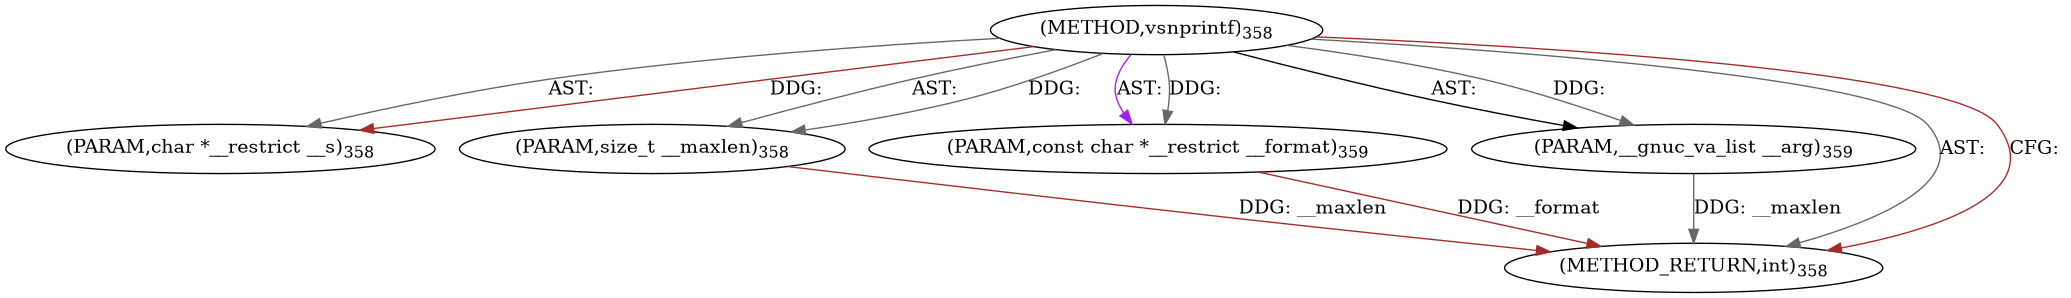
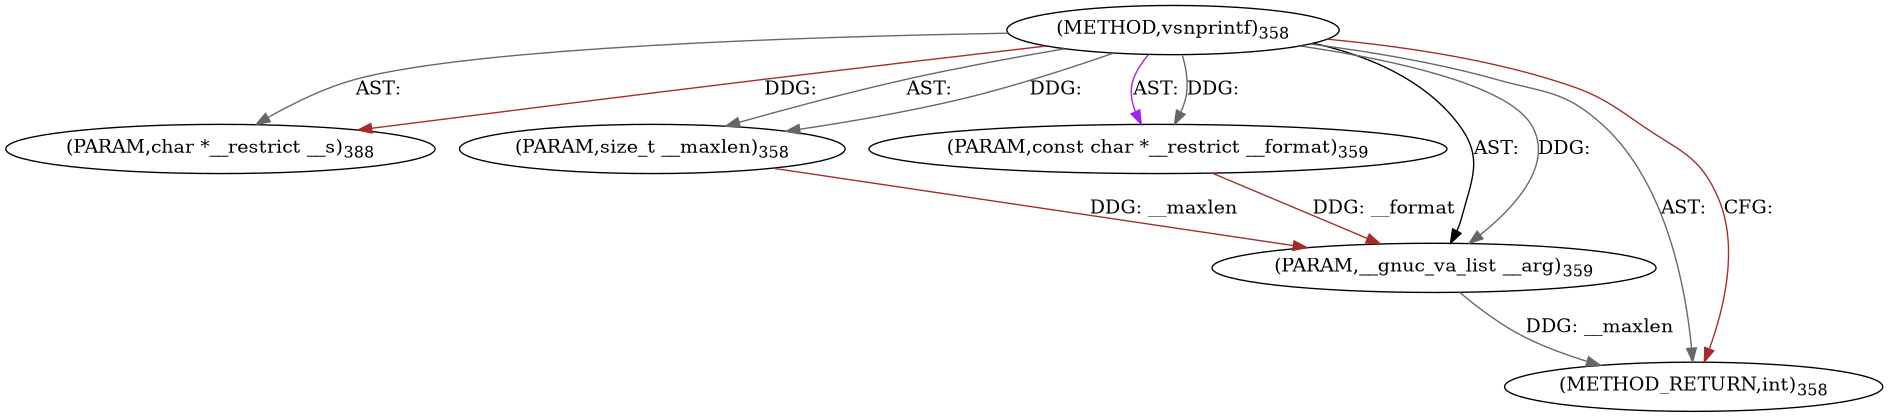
node "(PARAM,char *__restrict __s)": text "358" -> "388"
edge "(PARAM,const char *__restrict __format)" -> "(METHOD_RETURN,int)": now "(PARAM,const char *__restrict __format)" -> "(PARAM,__gnuc_va_list __arg)"
edge "(PARAM,size_t __maxlen)" -> "(METHOD_RETURN,int)": now "(PARAM,size_t __maxlen)" -> "(PARAM,__gnuc_va_list __arg)"
